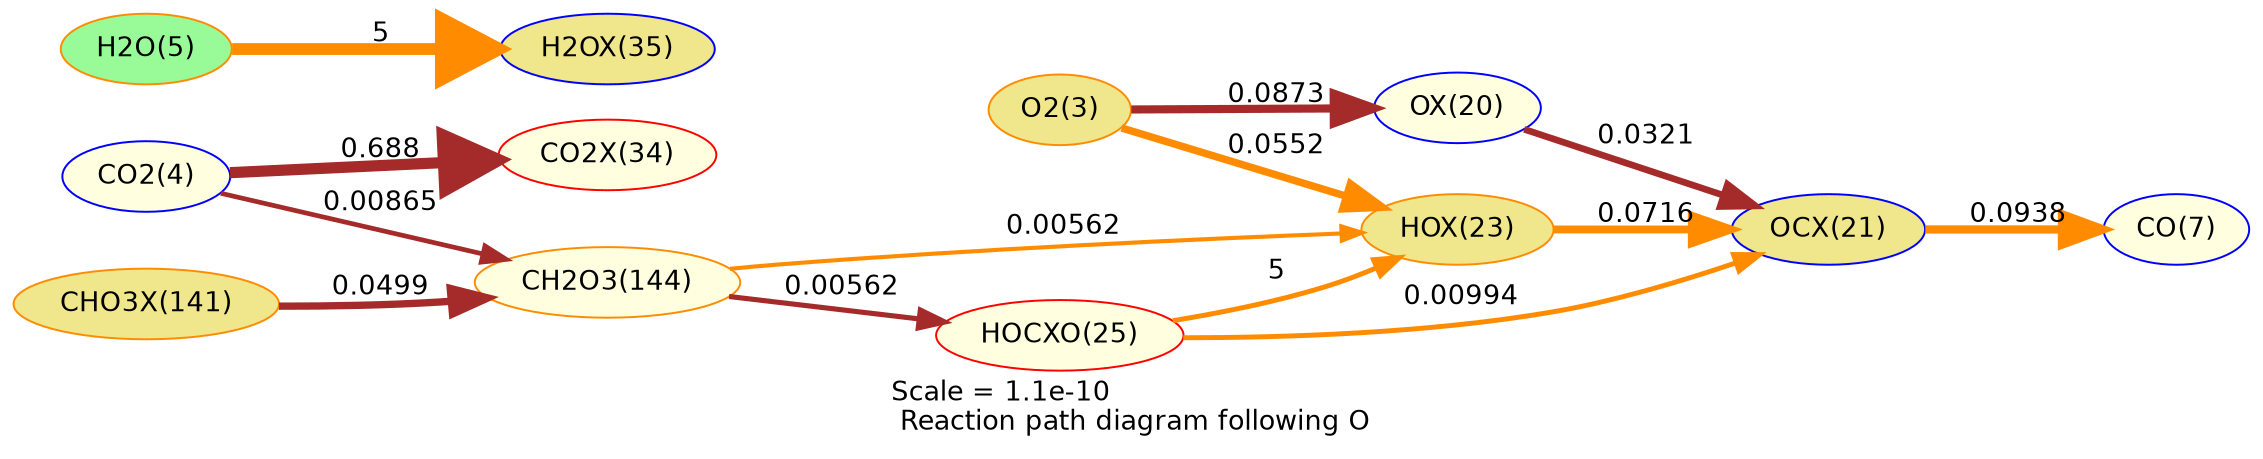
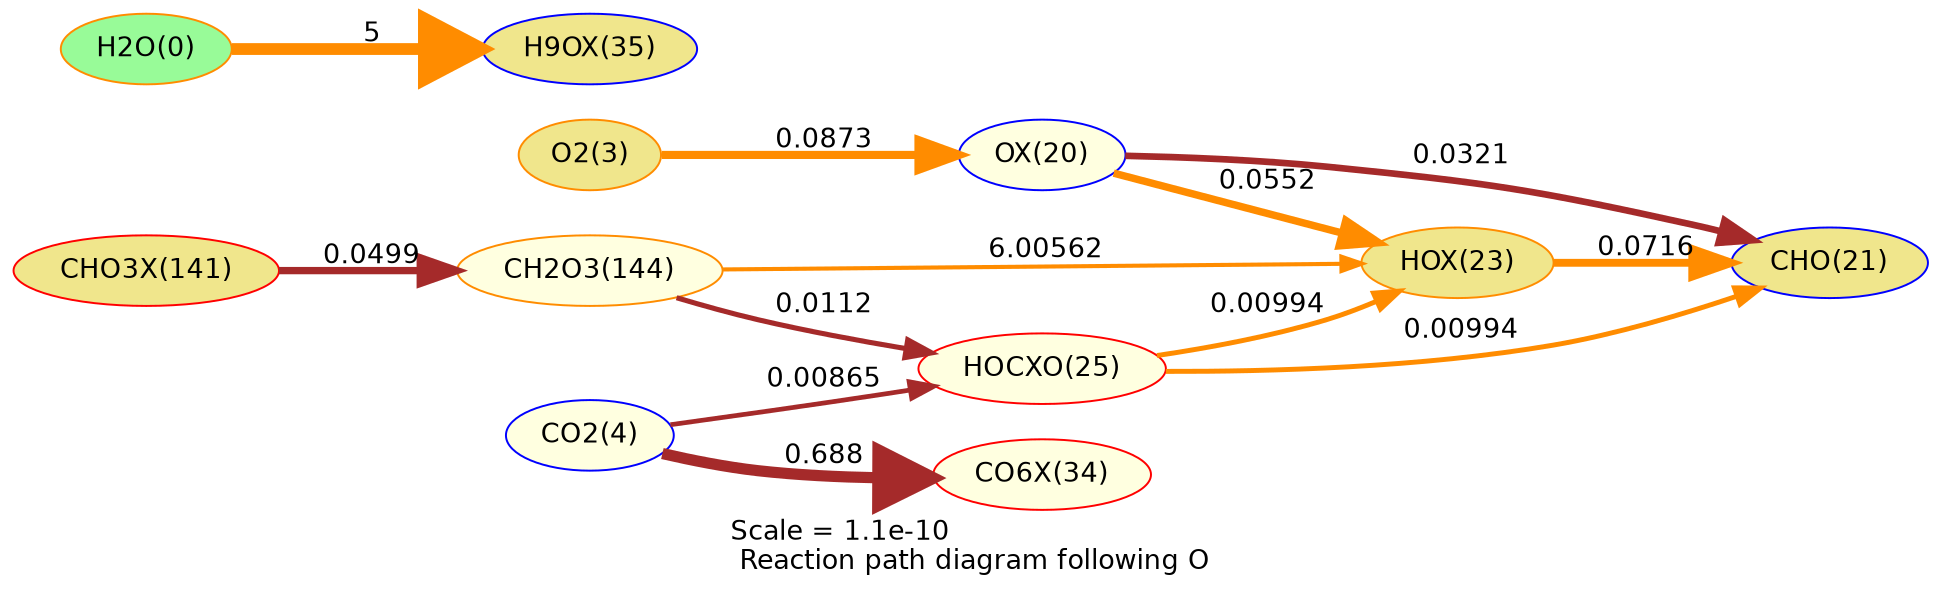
node "H2O(5)": label "H2O(5)" -> "H2O(0)"
node "H2OX(35)": label "H2OX(35)" -> "H9OX(35)"
edge "O2(3)" -> "OX(20)": color brown -> darkorange
node "CO2X(34)": label "CO2X(34)" -> "CO6X(34)"
edge "O2(3)" -> "HOX(23)": now "OX(20)" -> "HOX(23)"
edge "CO2(4)" -> "CH2O3(144)": now "CO2(4)" -> "HOCXO(25)"
edge "CH2O3(144)" -> "HOX(23)": label " 0.00562" -> " 6.00562"
node "OCX(21)": label "OCX(21)" -> "CHO(21)"
node "CO(7)": removed
edge "HOCXO(25)" -> "HOX(23)": label " 5" -> " 0.00994"
edge "CH2O3(144)" -> "HOCXO(25)": label " 0.00562" -> " 0.0112"
node "CHO3X(141)": color darkorange -> red
